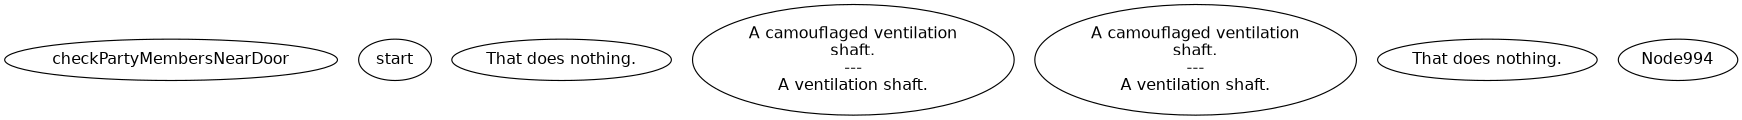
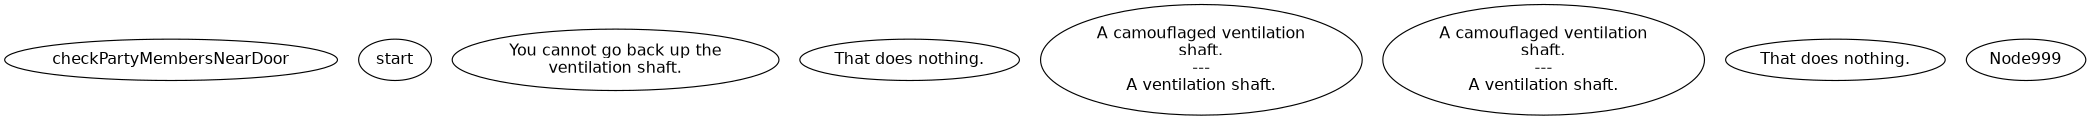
node "You cannot go back up the ventilation shaft.": added
node "Node994": label "Node994" -> "Node999"
